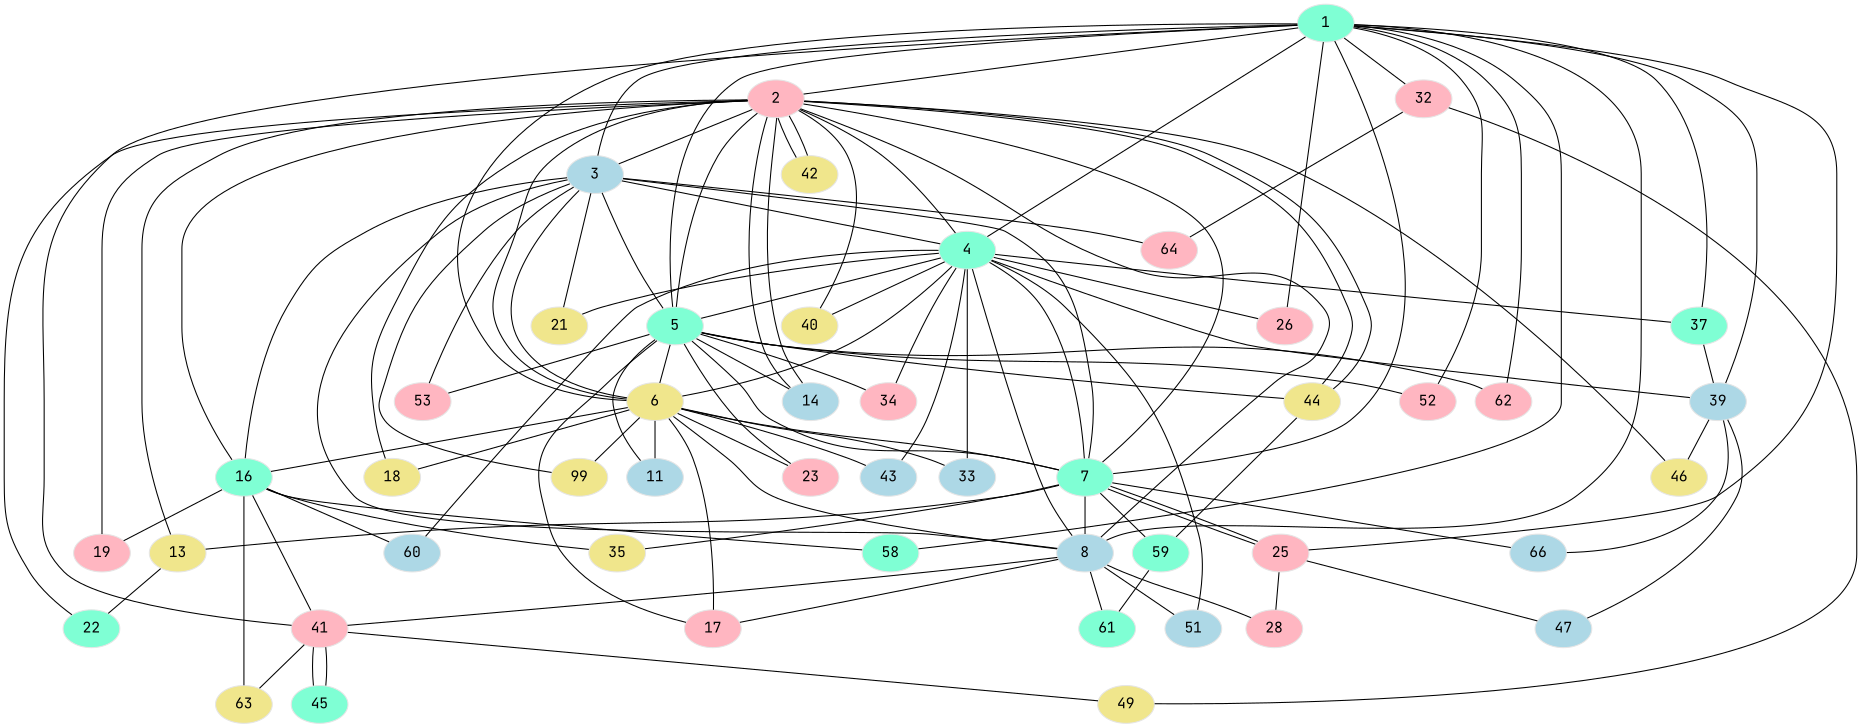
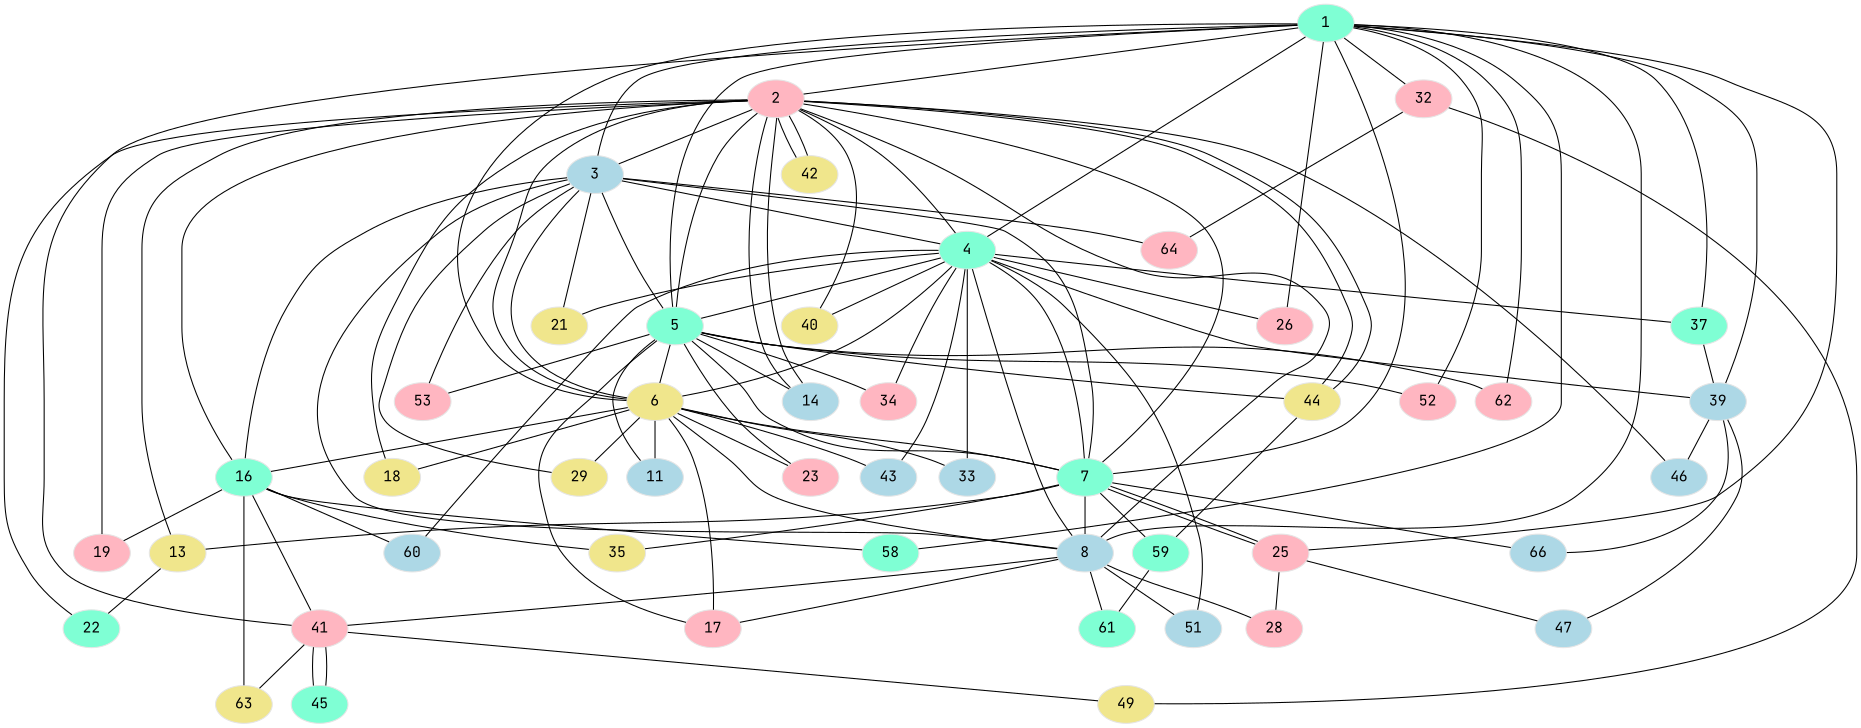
node "99": label "99" -> "29"
node "46": fillcolor khaki -> lightblue
